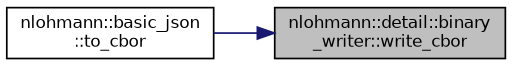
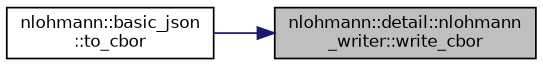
node "nlohmann::detail::binary _writer::write_cbor": label "nlohmann::detail::binary _writer::write_cbor" -> "nlohmann::detail::nlohmann _writer::write_cbor"
